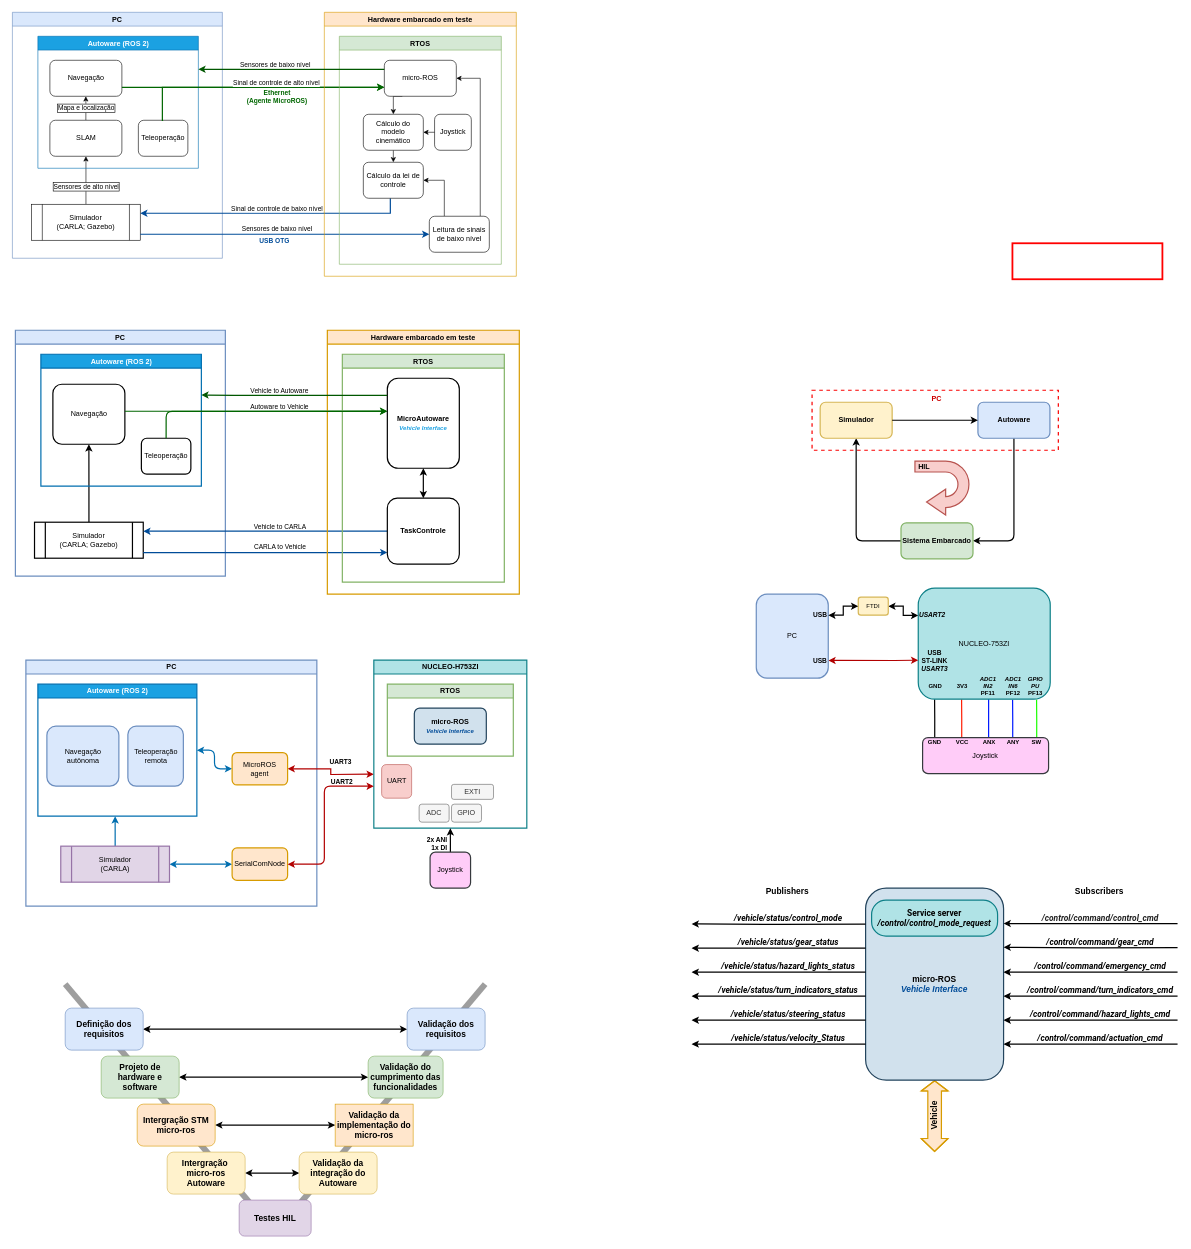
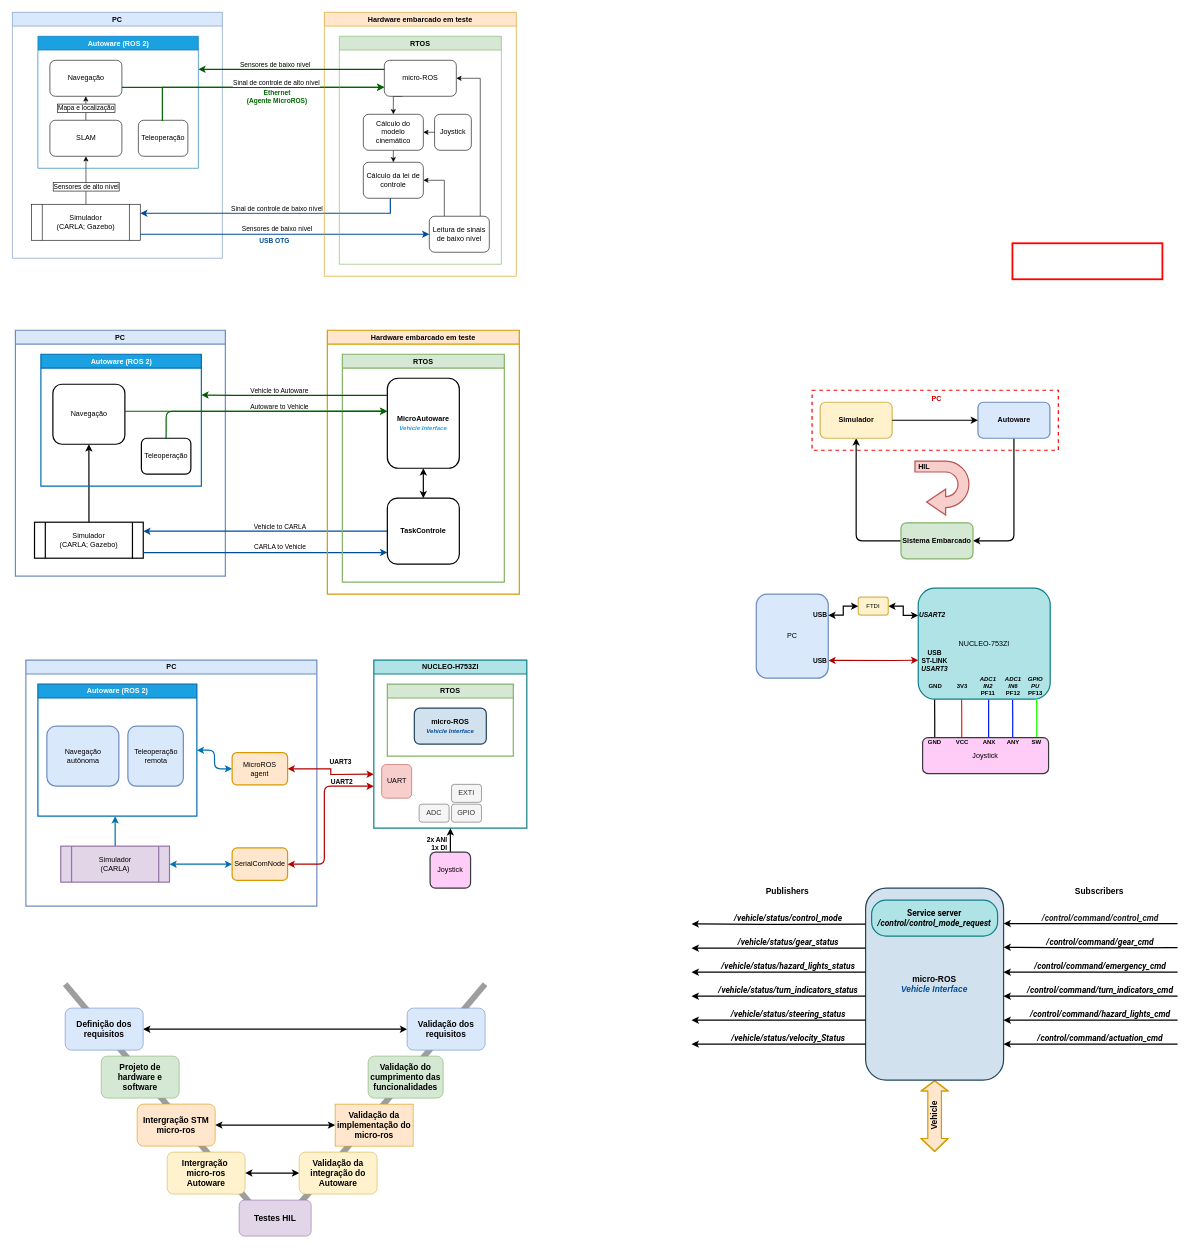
node "EXTI": size 42x15 -> 30x18
edge "Projeto de hardware e software" -- "Validação do cumprimento das funcionalidades": removed
